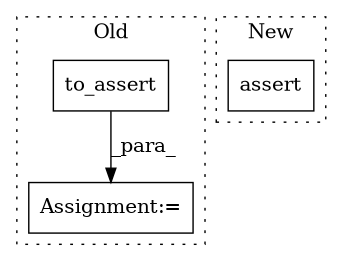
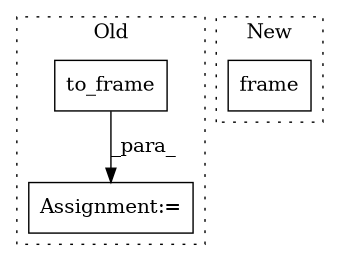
node "to_assert": label "to_assert" -> "to_frame"
node "assert": label "assert" -> "frame"
